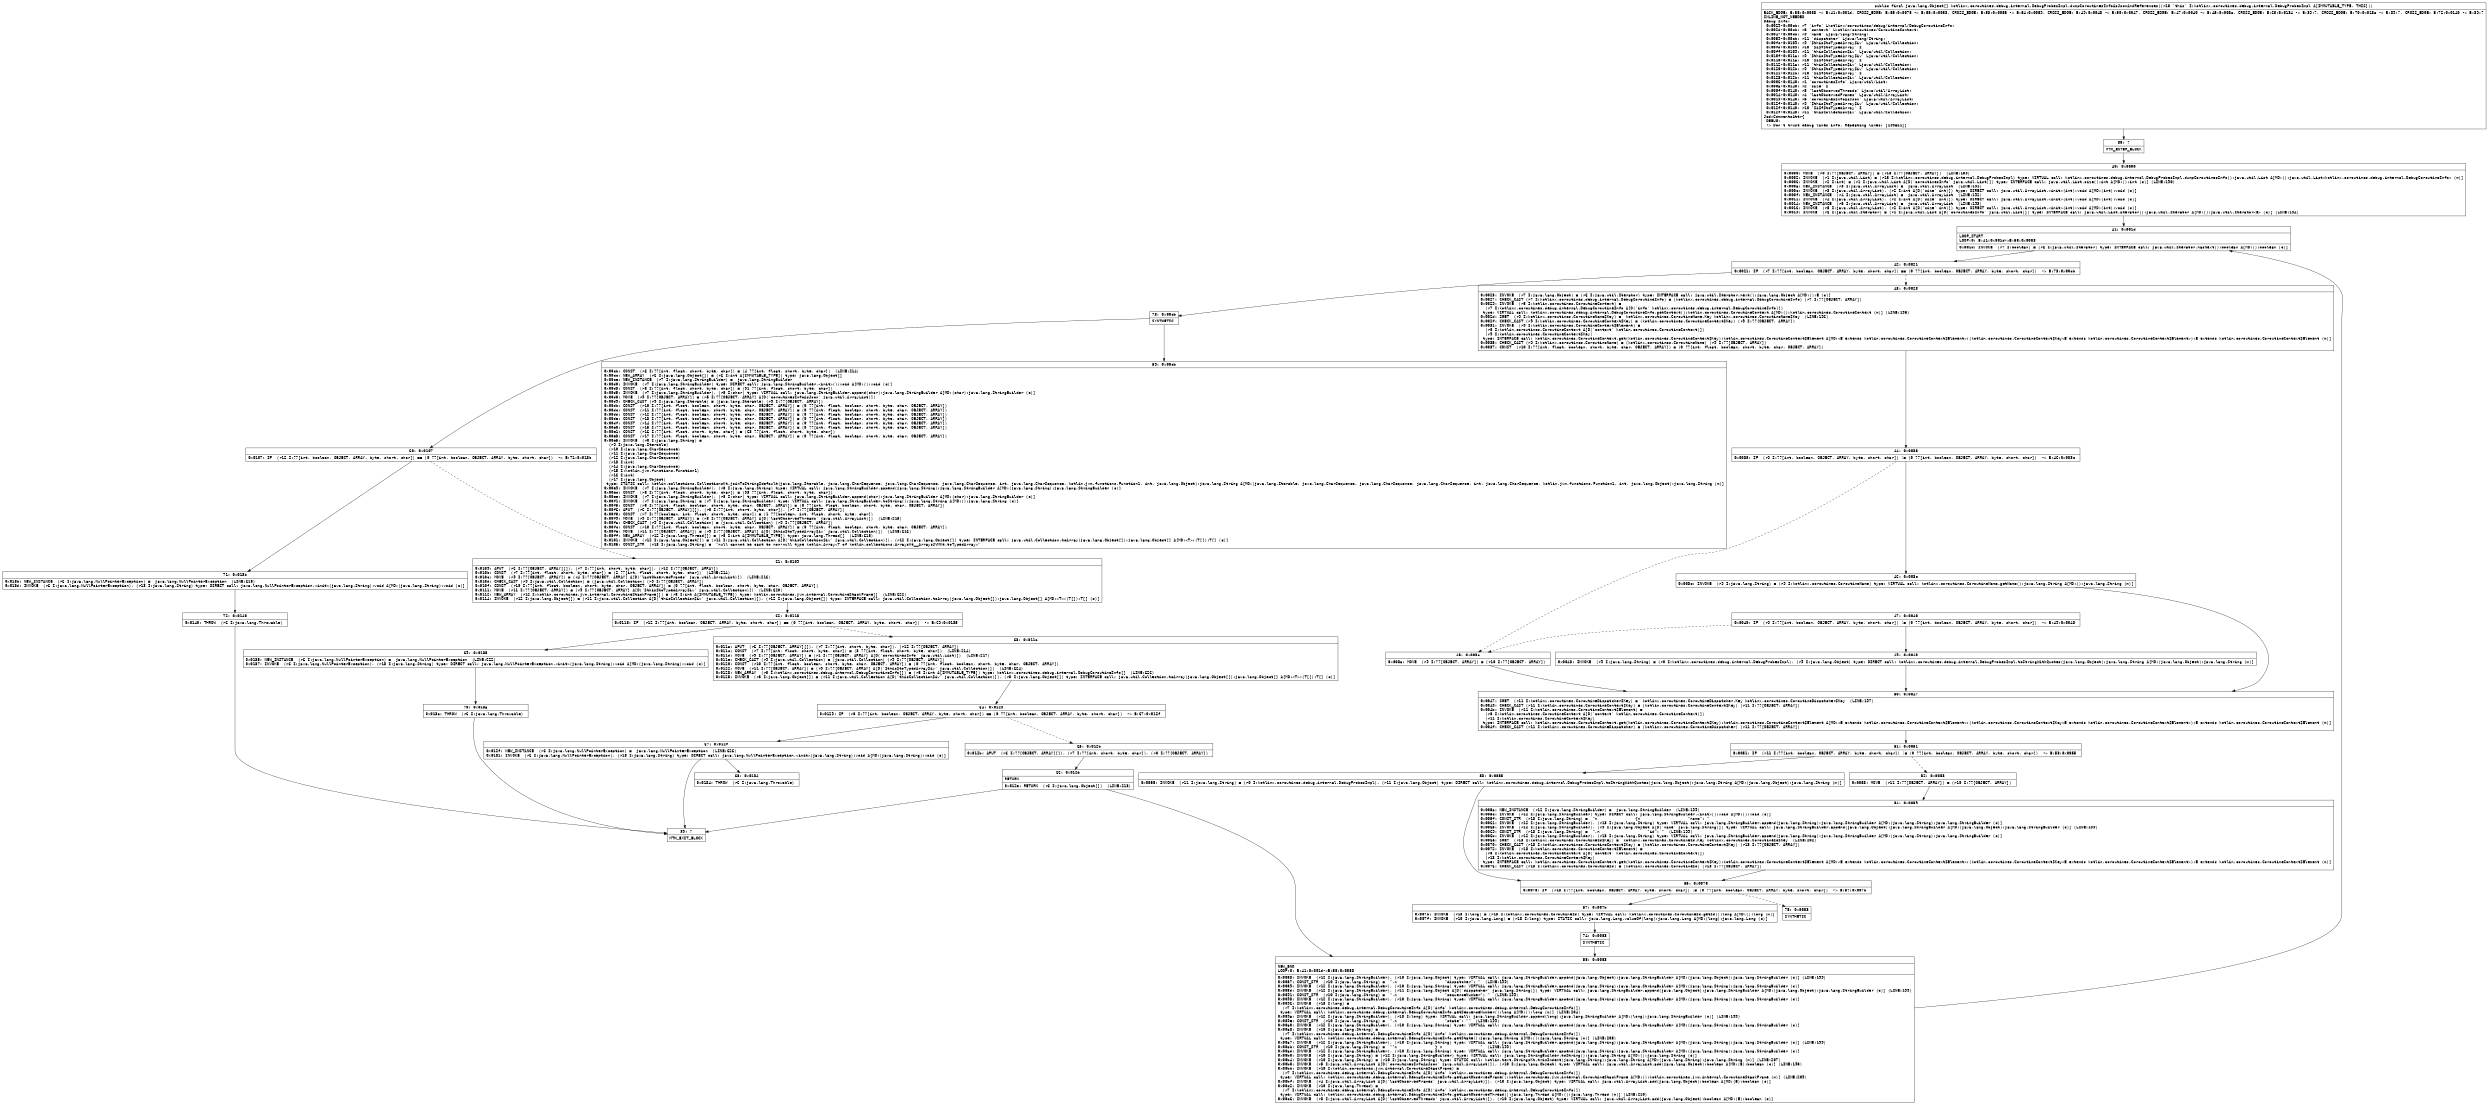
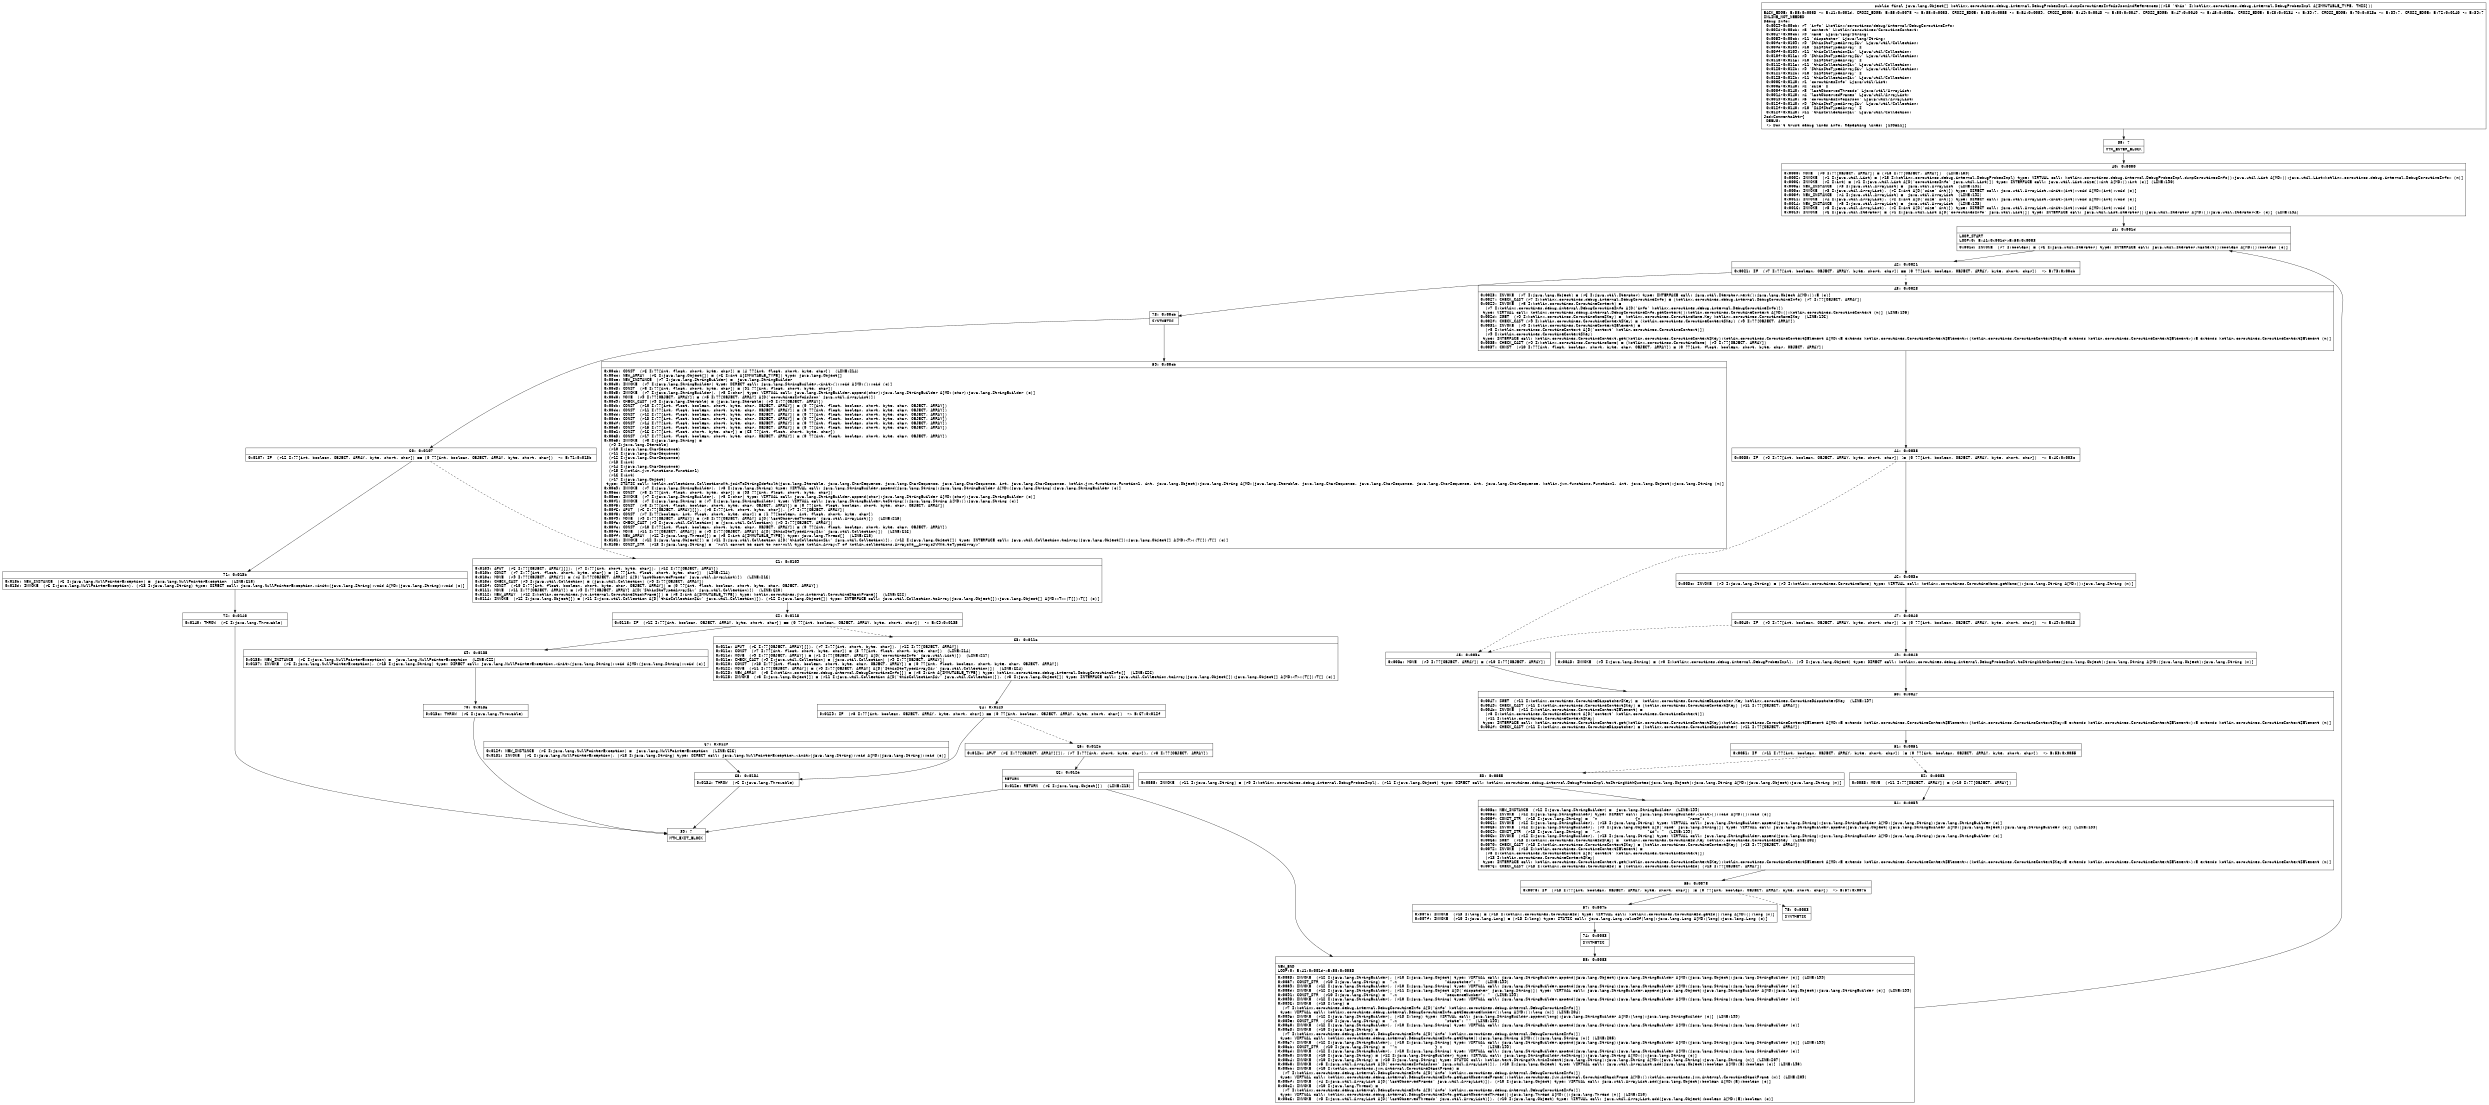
edge "46: 0x003c" -> "50: 0x0047": now "46: 0x003c" -> "47: 0x0040"
edge "64: 0x0129" -> "67: 0x012f": now "64: 0x0129" -> "68: 0x0134"
edge "51: 0x0051" -> "53: 0x0055": style solid -> dashed
edge "67: 0x012f" -> "39: ?": now "68: 0x0134" -> "39: ?"
edge "53: 0x0055" -> "55: 0x0078": now "53: 0x0055" -> "54: 0x0059"
